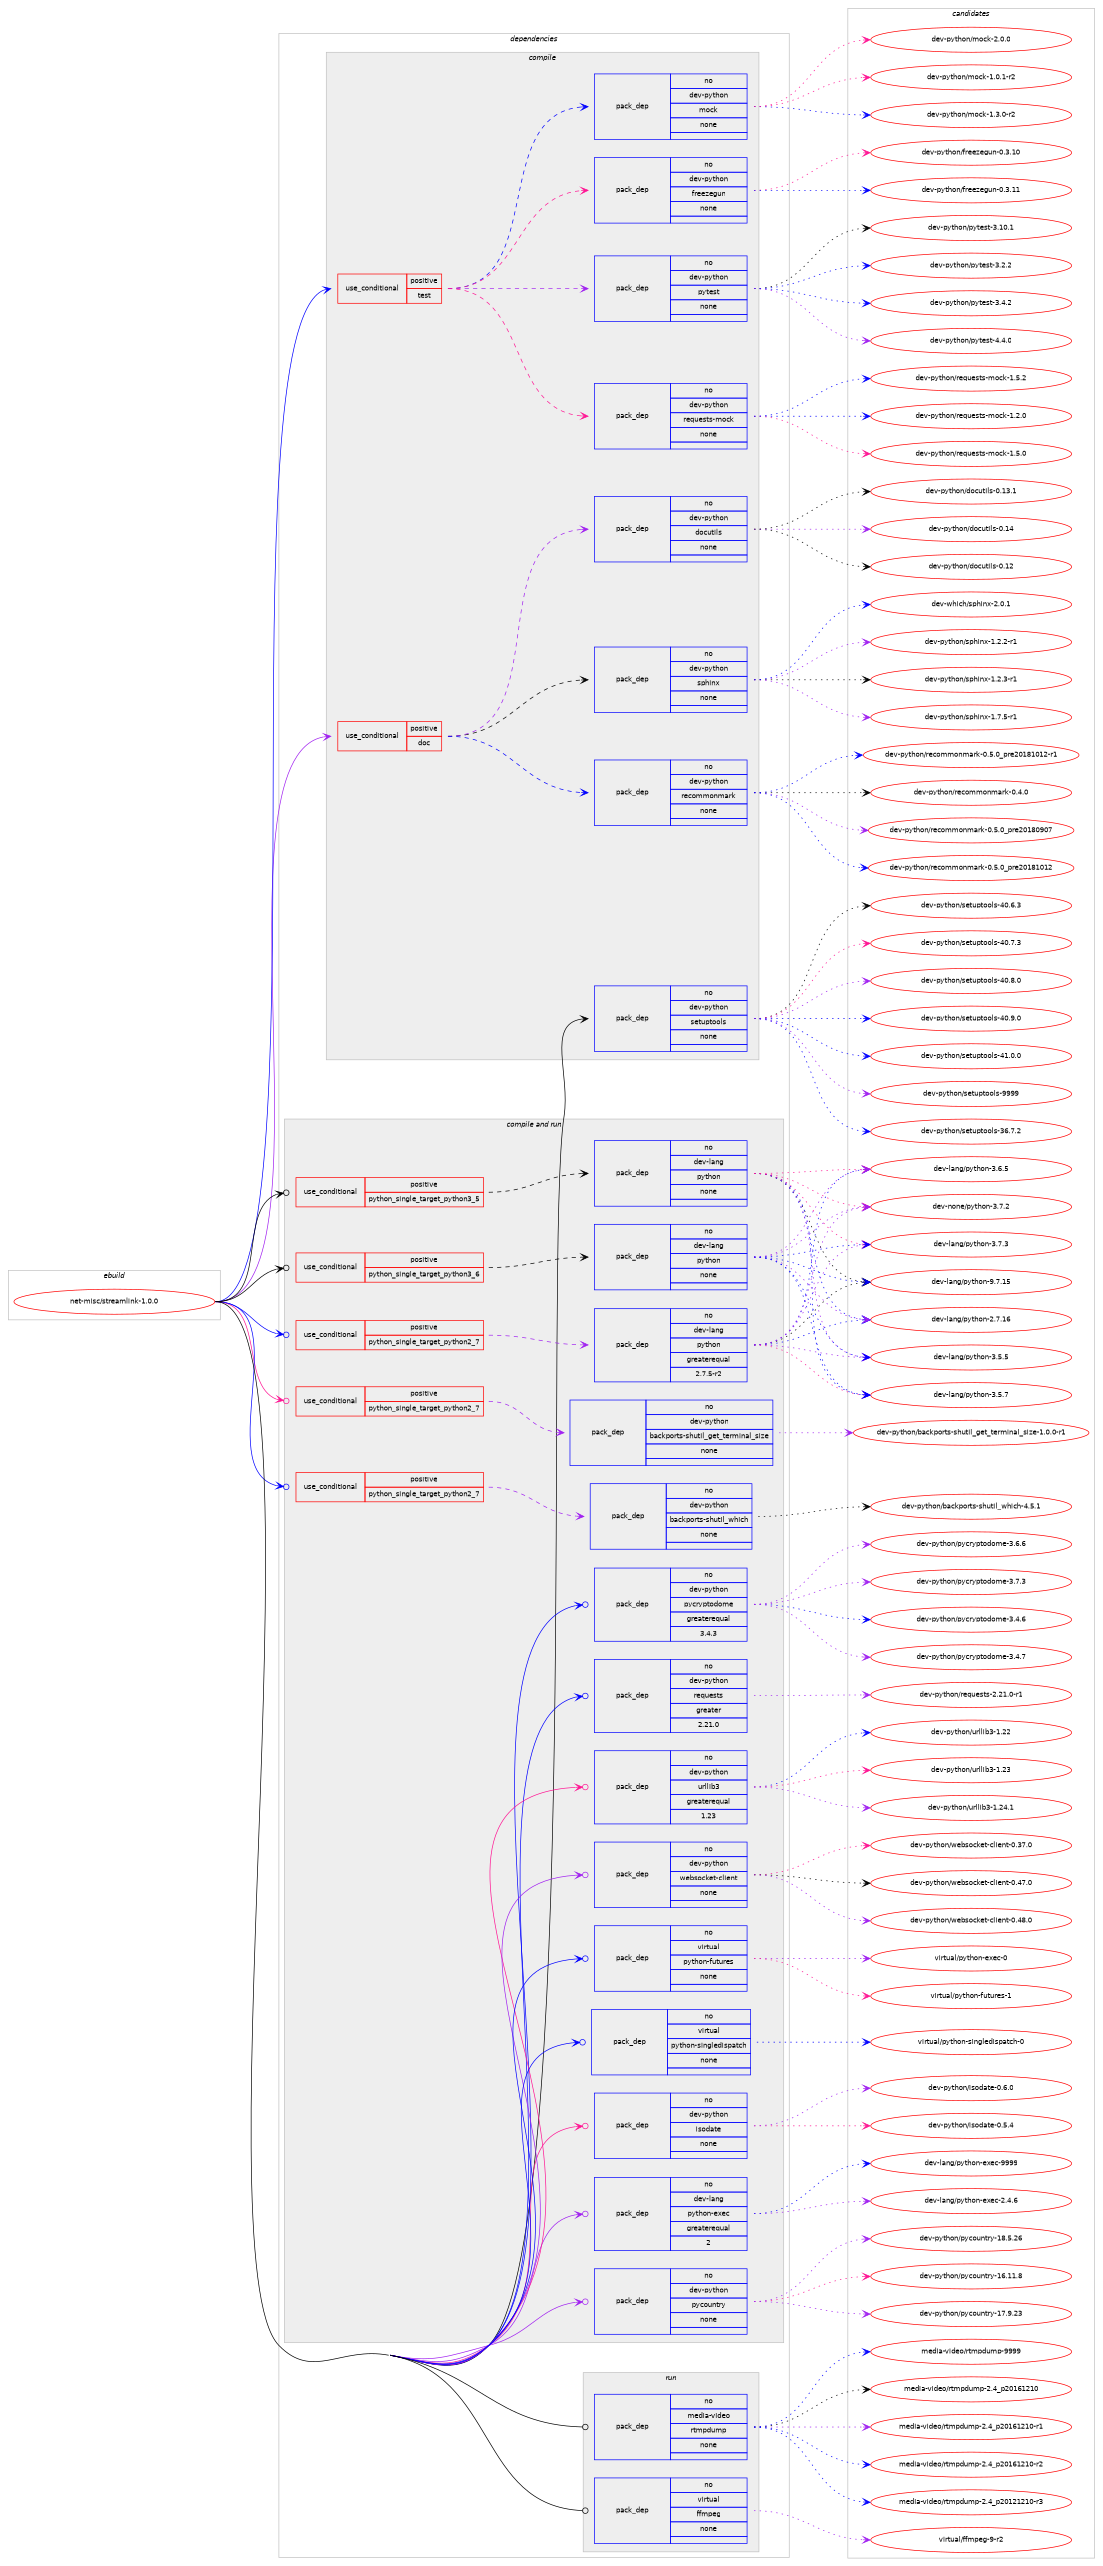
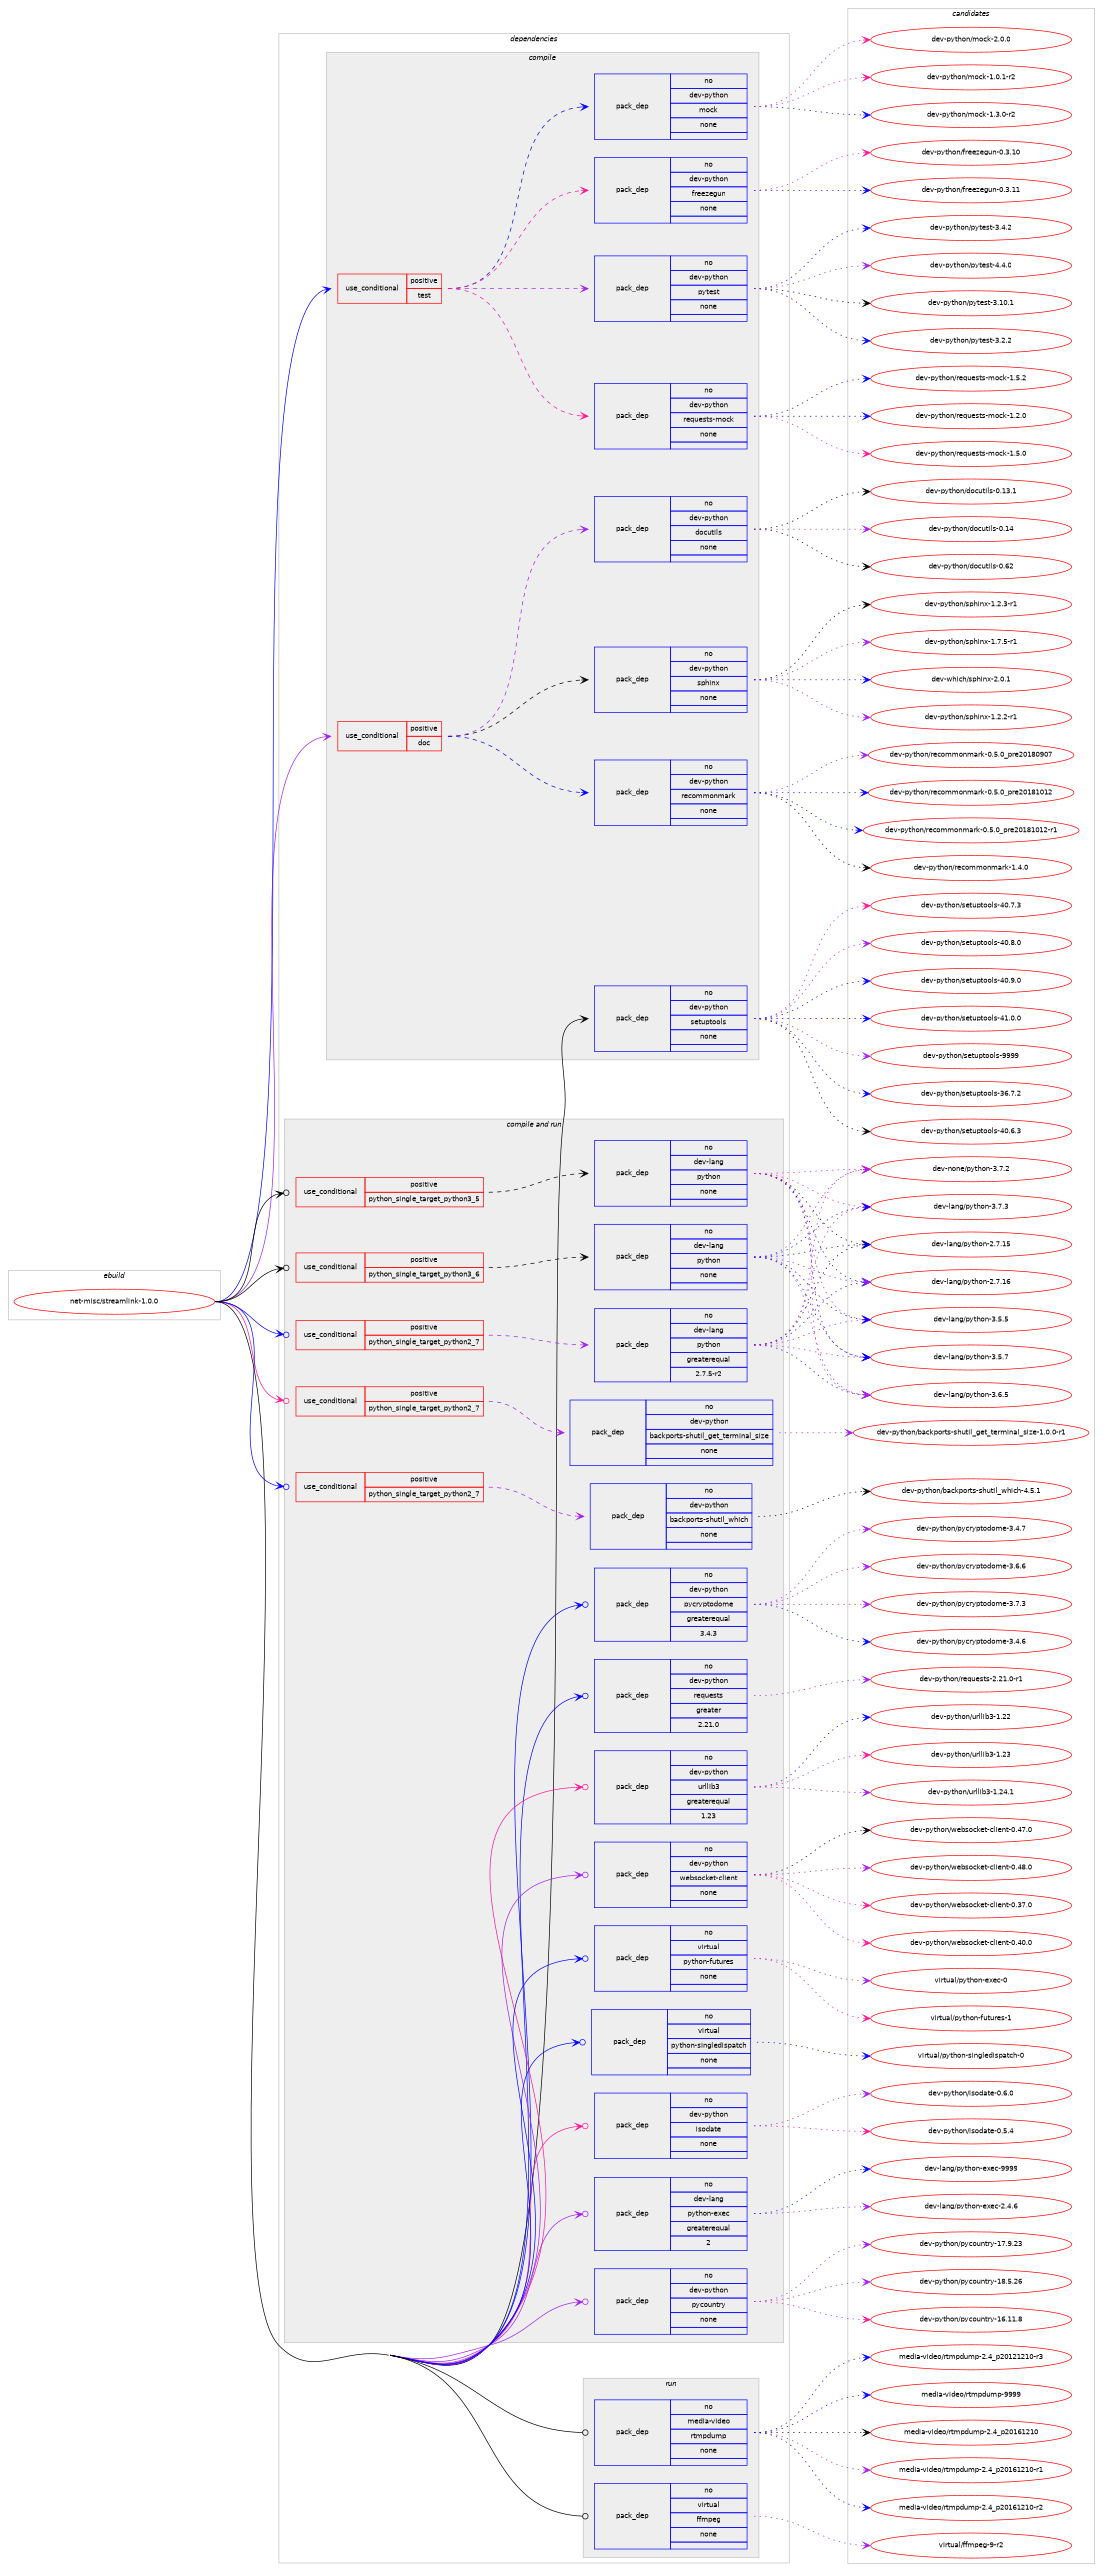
node "dev-python/docutils-0.12": label "dev-python/docutils-0.12" -> "dev-python/docutils-0.62"
node "dev-python/recommonmark-0.4.0": label "dev-python/recommonmark-0.4.0" -> "dev-python/recommonmark-1.4.0"
node "dev-lang/python-9.7.15": label "dev-lang/python-9.7.15" -> "dev-lang/python-2.7.15"
node "dev-python/websocket-client-0.40.0": added
